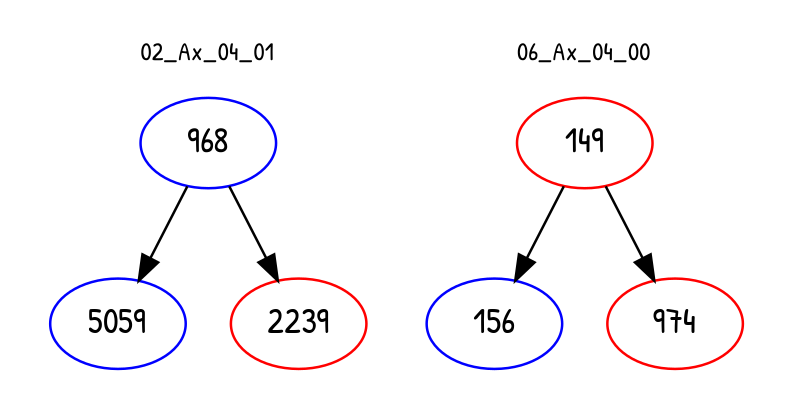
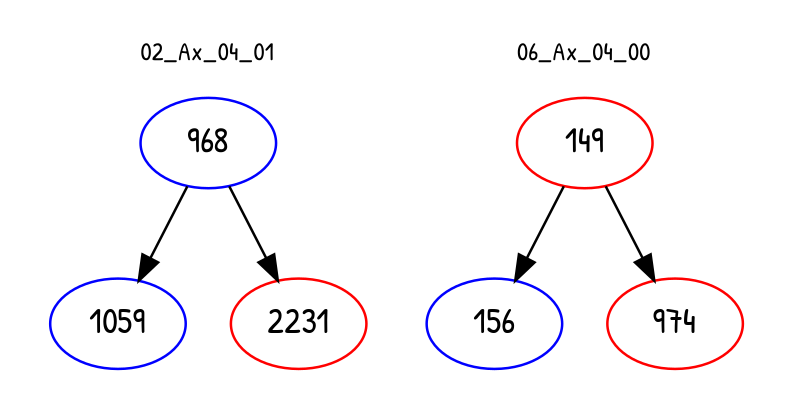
node "5059": label "5059" -> "1059"
node "2239": label "2239" -> "2231"
